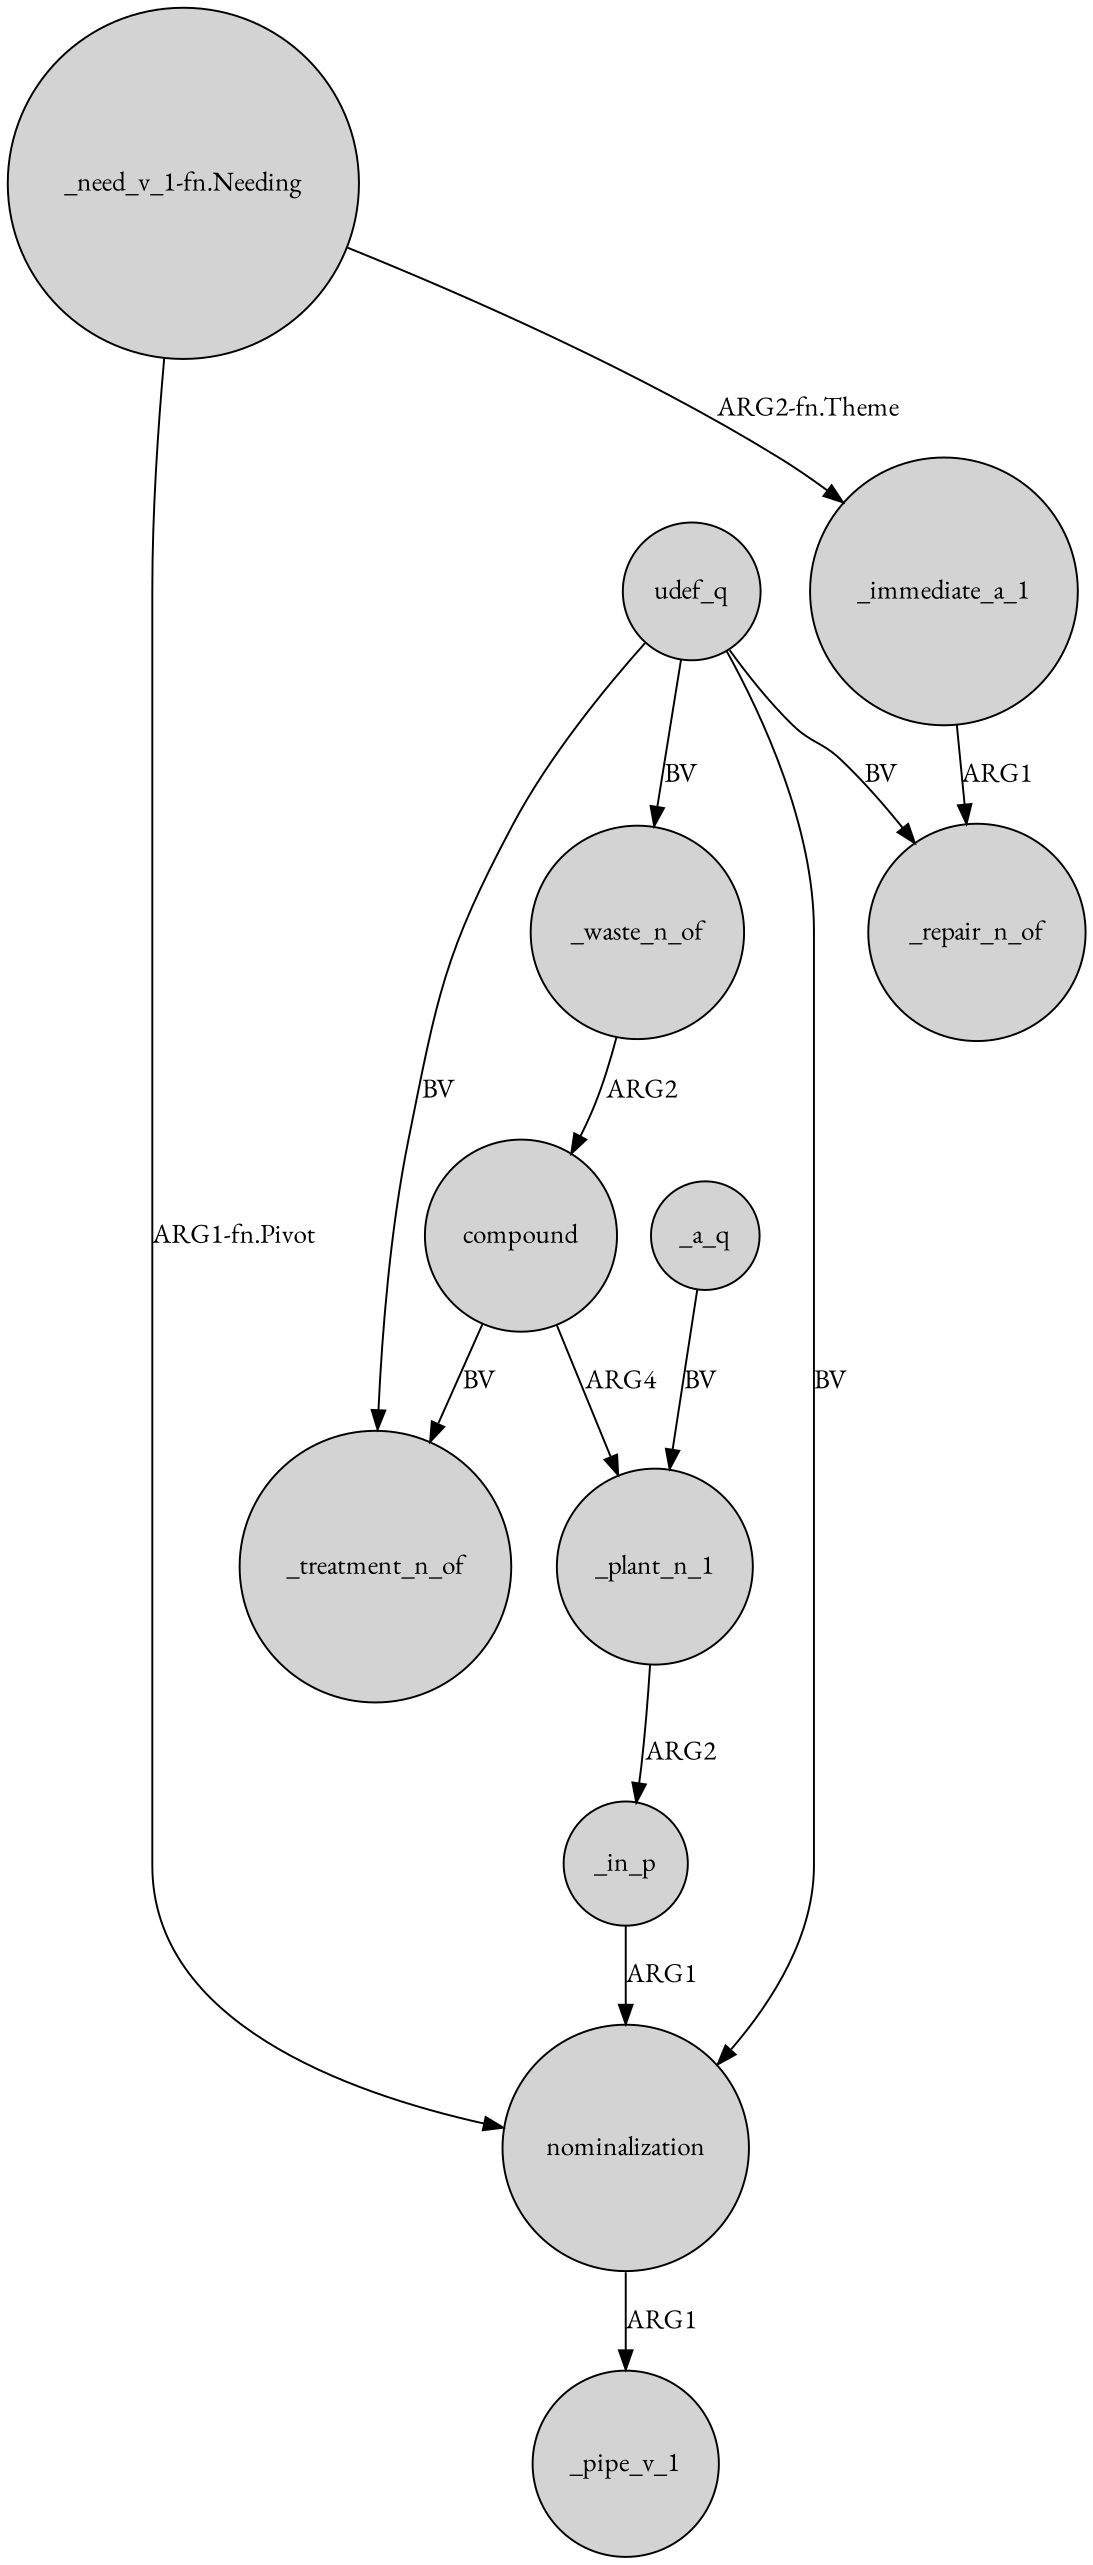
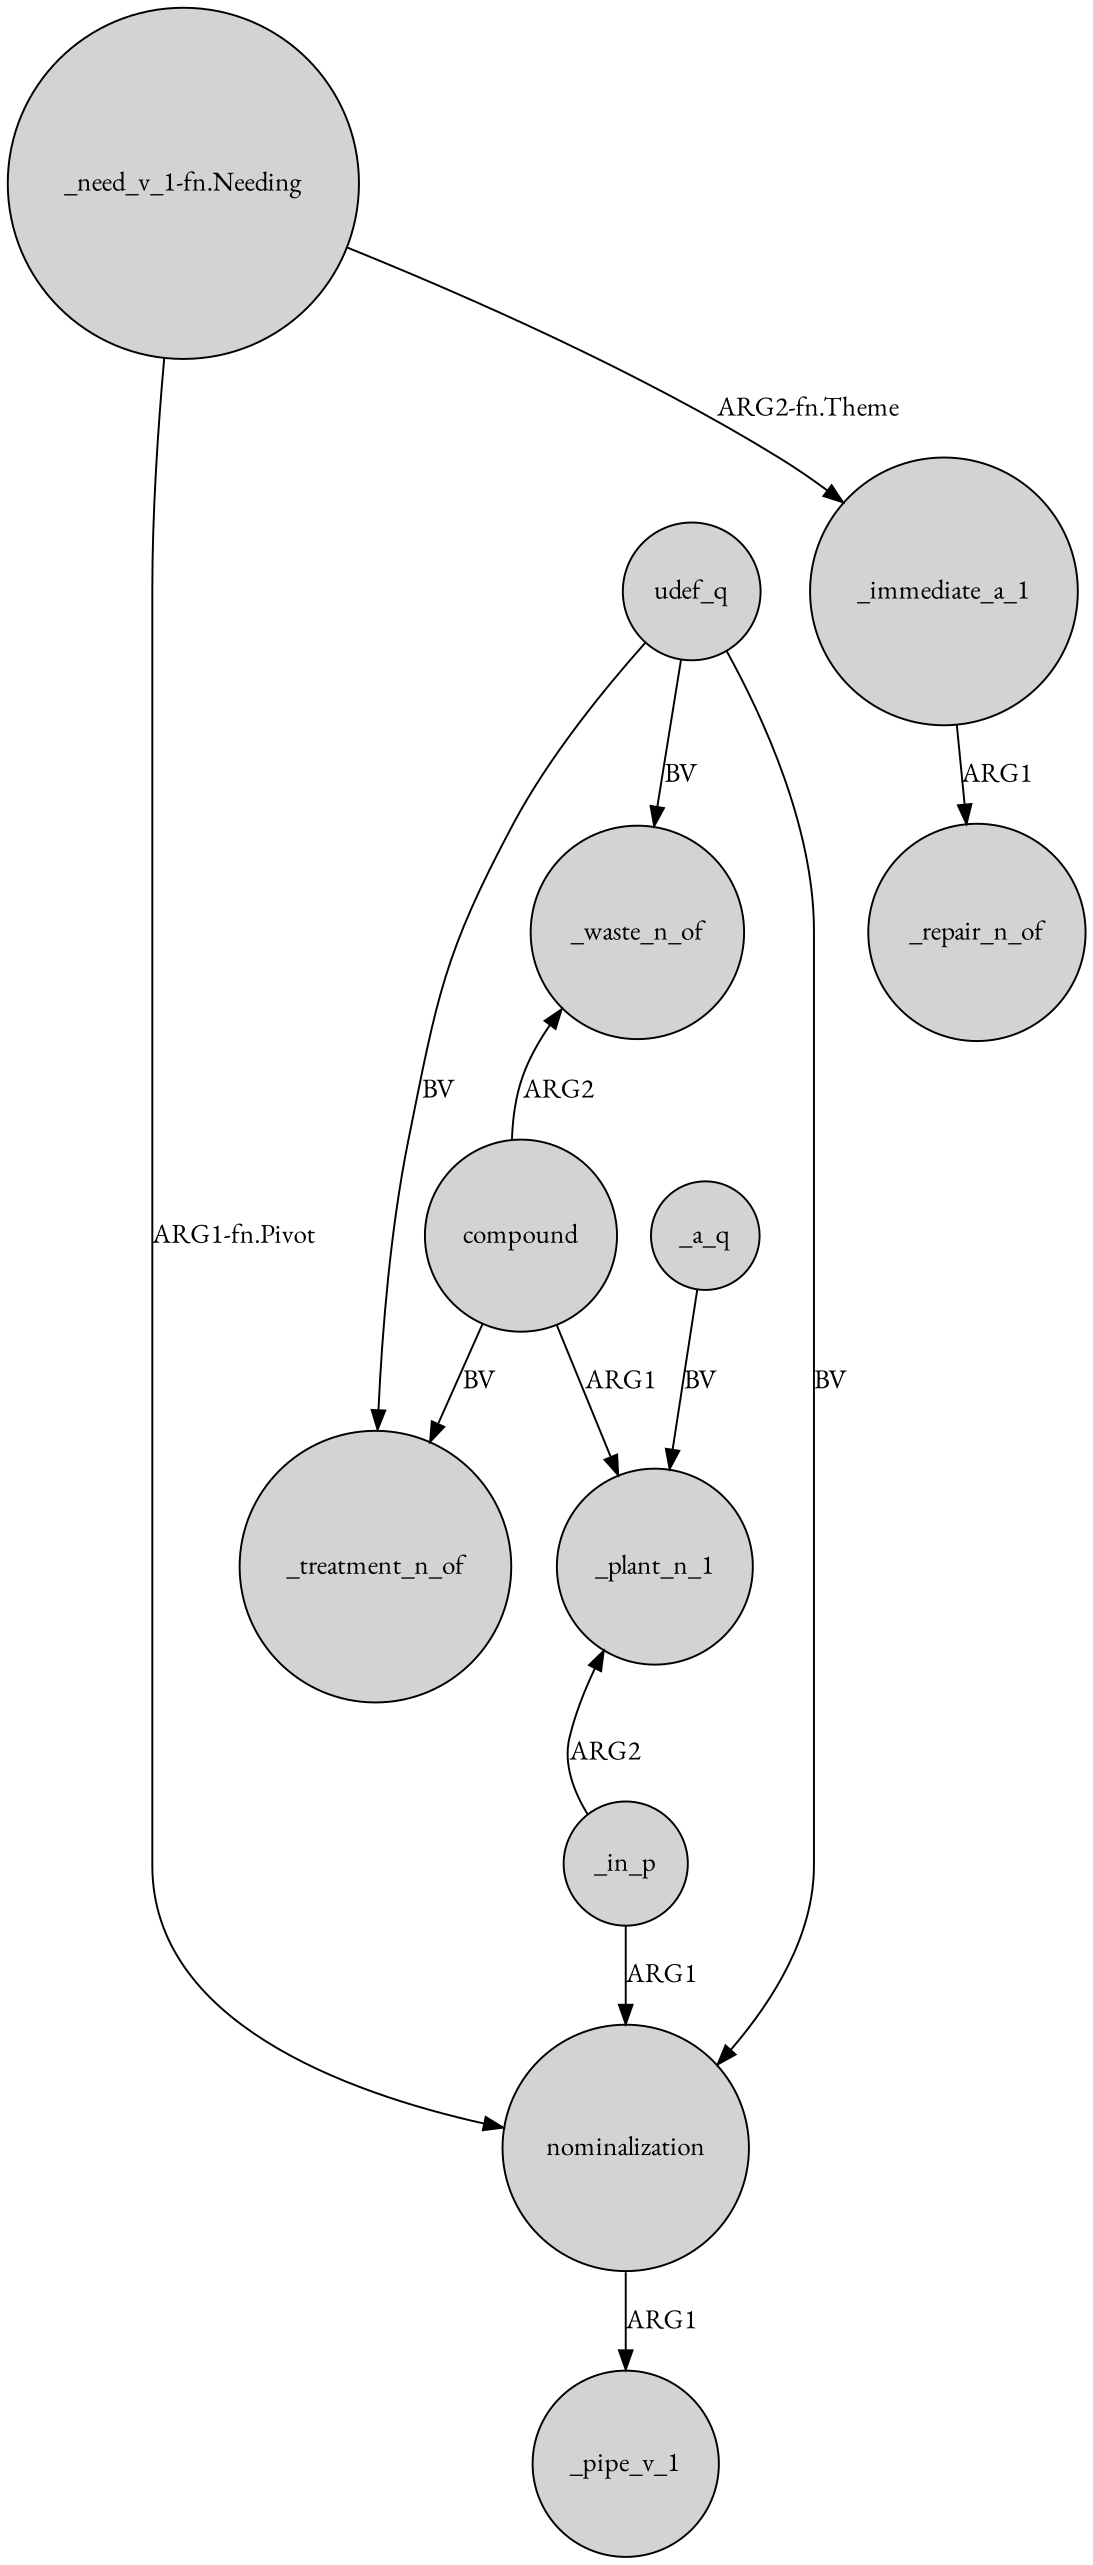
edge "udef_q" -> "_repair_n_of": removed, label "BV"
edge "_waste_n_of" -> "compound": reversed
edge "compound" -> "_plant_n_1": label "ARG4" -> "ARG1"
edge "_plant_n_1" -> "_in_p": reversed
